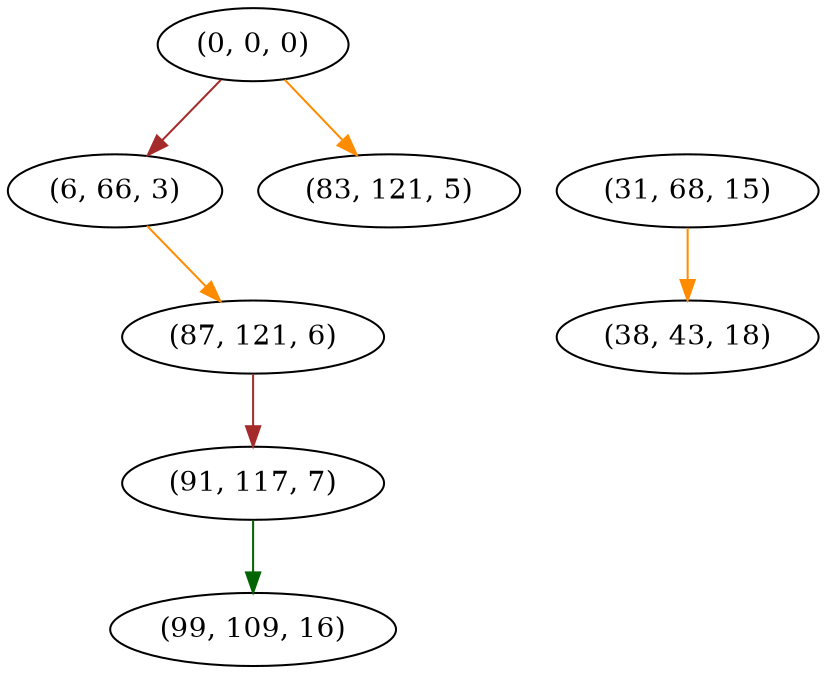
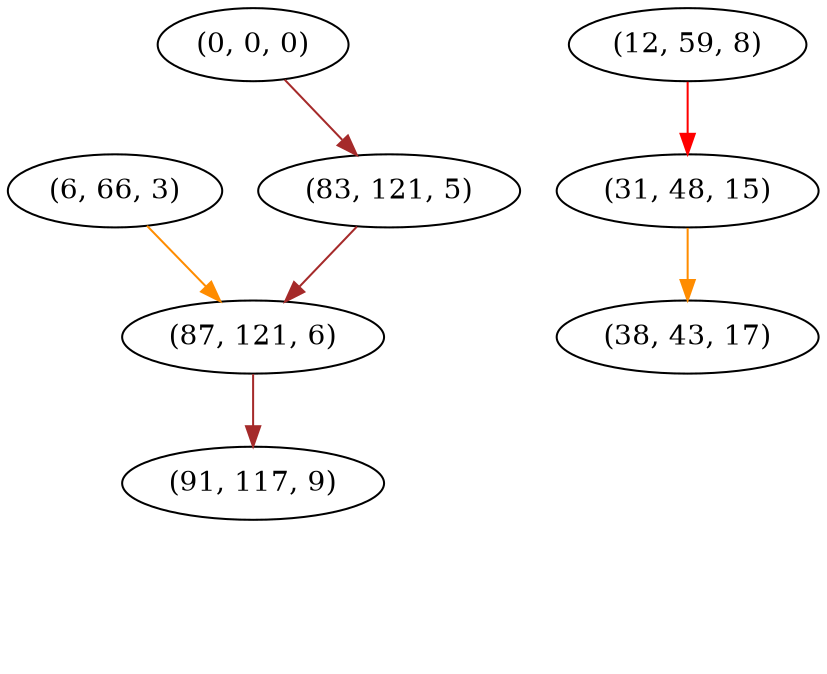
node "(12, 59, 8)": added
edge "(0, 0, 0)" -> "(6, 66, 3)": removed
edge "(0, 0, 0)" -> "(83, 121, 5)": color darkorange -> brown
node "(31, 68, 15)": label "(31, 68, 15)" -> "(31, 48, 15)"
edge "(83, 121, 5)" -> "(87, 121, 6)": added
node "(38, 43, 18)": label "(38, 43, 18)" -> "(38, 43, 17)"
node "(91, 117, 7)": label "(91, 117, 7)" -> "(91, 117, 9)"
node "(99, 109, 16)": removed
